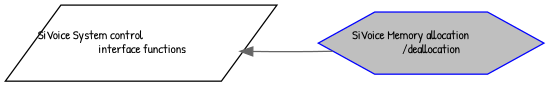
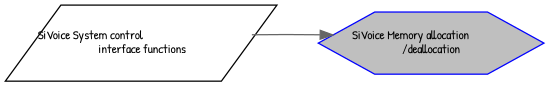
edge "SiVoice Memory allocation /deallocation" -> "SiVoice System control interface functions": reversed
